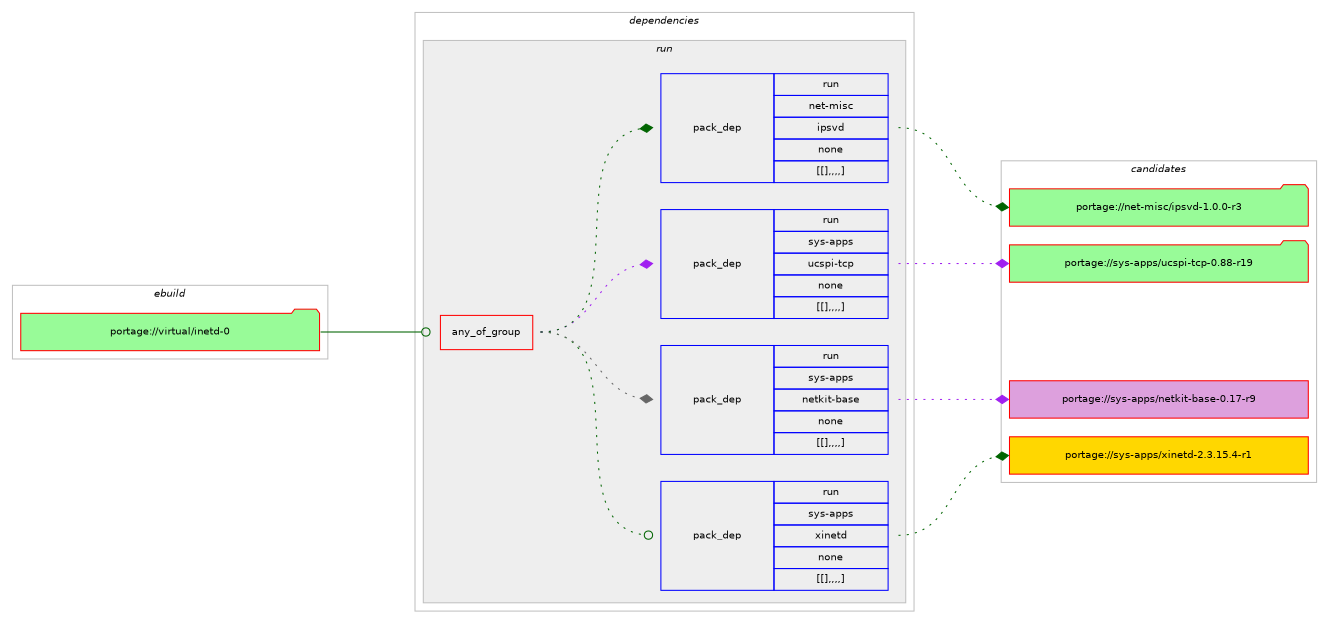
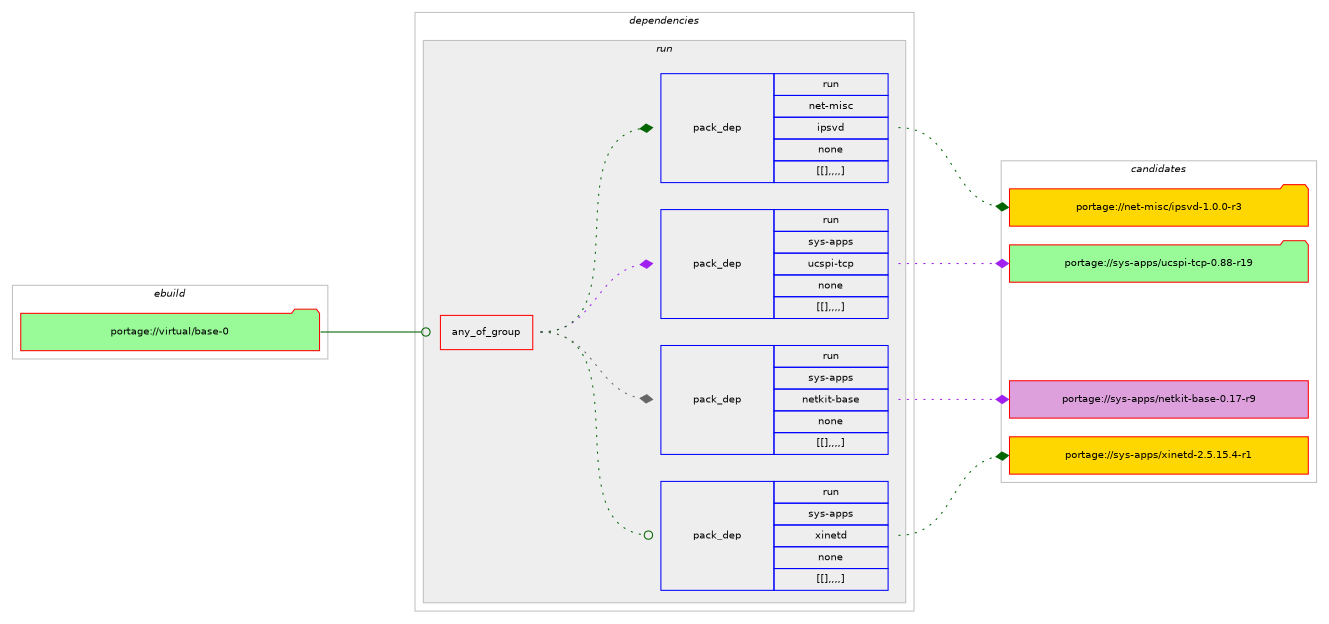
node "portage://net-misc/ipsvd-1.0.0-r3": fillcolor palegreen -> gold
node "portage://virtual/inetd-0": label "portage://virtual/inetd-0" -> "portage://virtual/base-0"
node "portage://sys-apps/xinetd-2.3.15.4-r1": label "portage://sys-apps/xinetd-2.3.15.4-r1" -> "portage://sys-apps/xinetd-2.5.15.4-r1"
